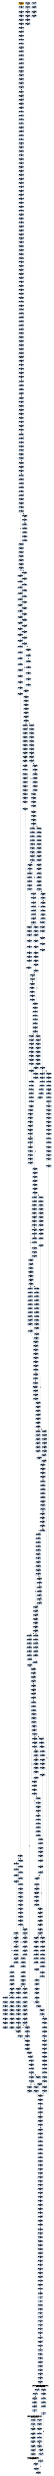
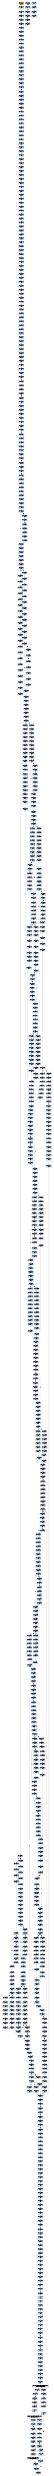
node "0x004256a4 movl": removed
